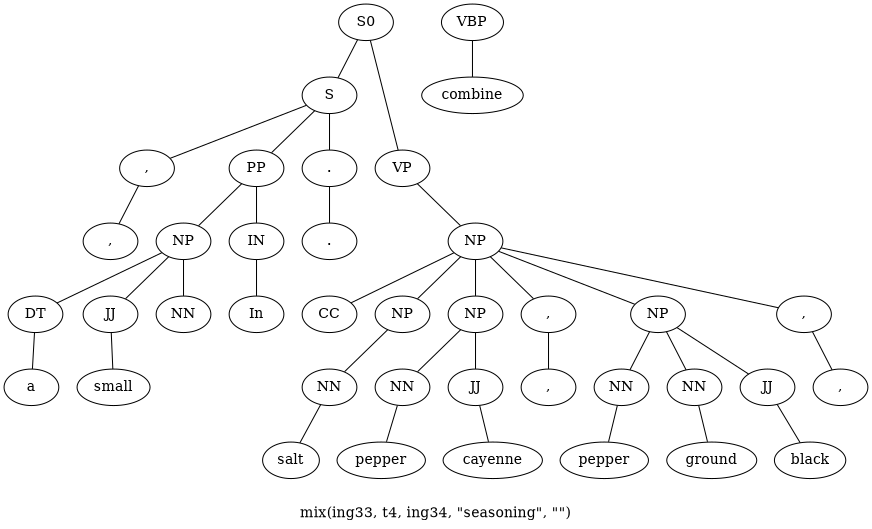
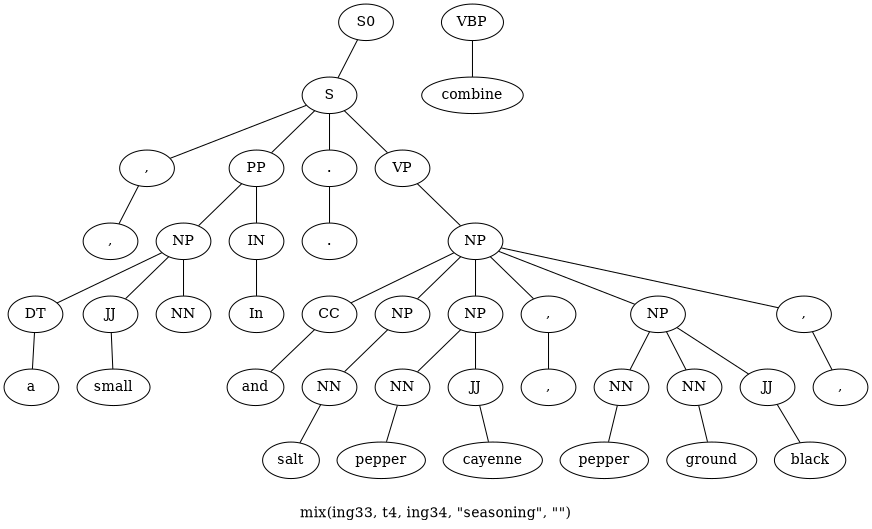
edge "S0" -- "VP": now "S" -- "VP"
node "and": added
